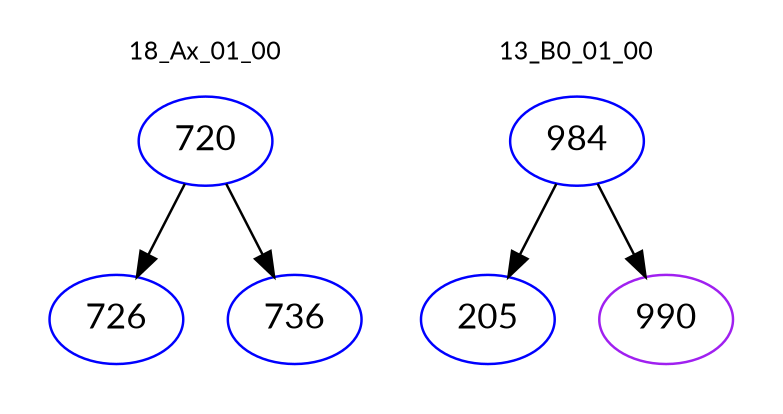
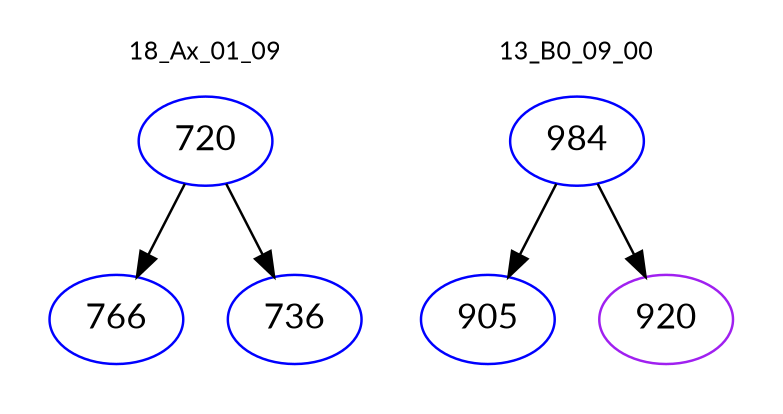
cluster "18_Ax_01_00": label "18_Ax_01_00" -> "18_Ax_01_09"
cluster "13_B0_01_00": label "13_B0_01_00" -> "13_B0_09_00"
node "726": label "726" -> "766"
node "205": label "205" -> "905"
node "990": label "990" -> "920"
